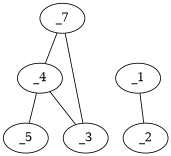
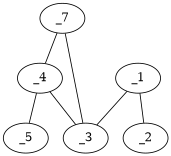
edge "_1" -- "_3": added
